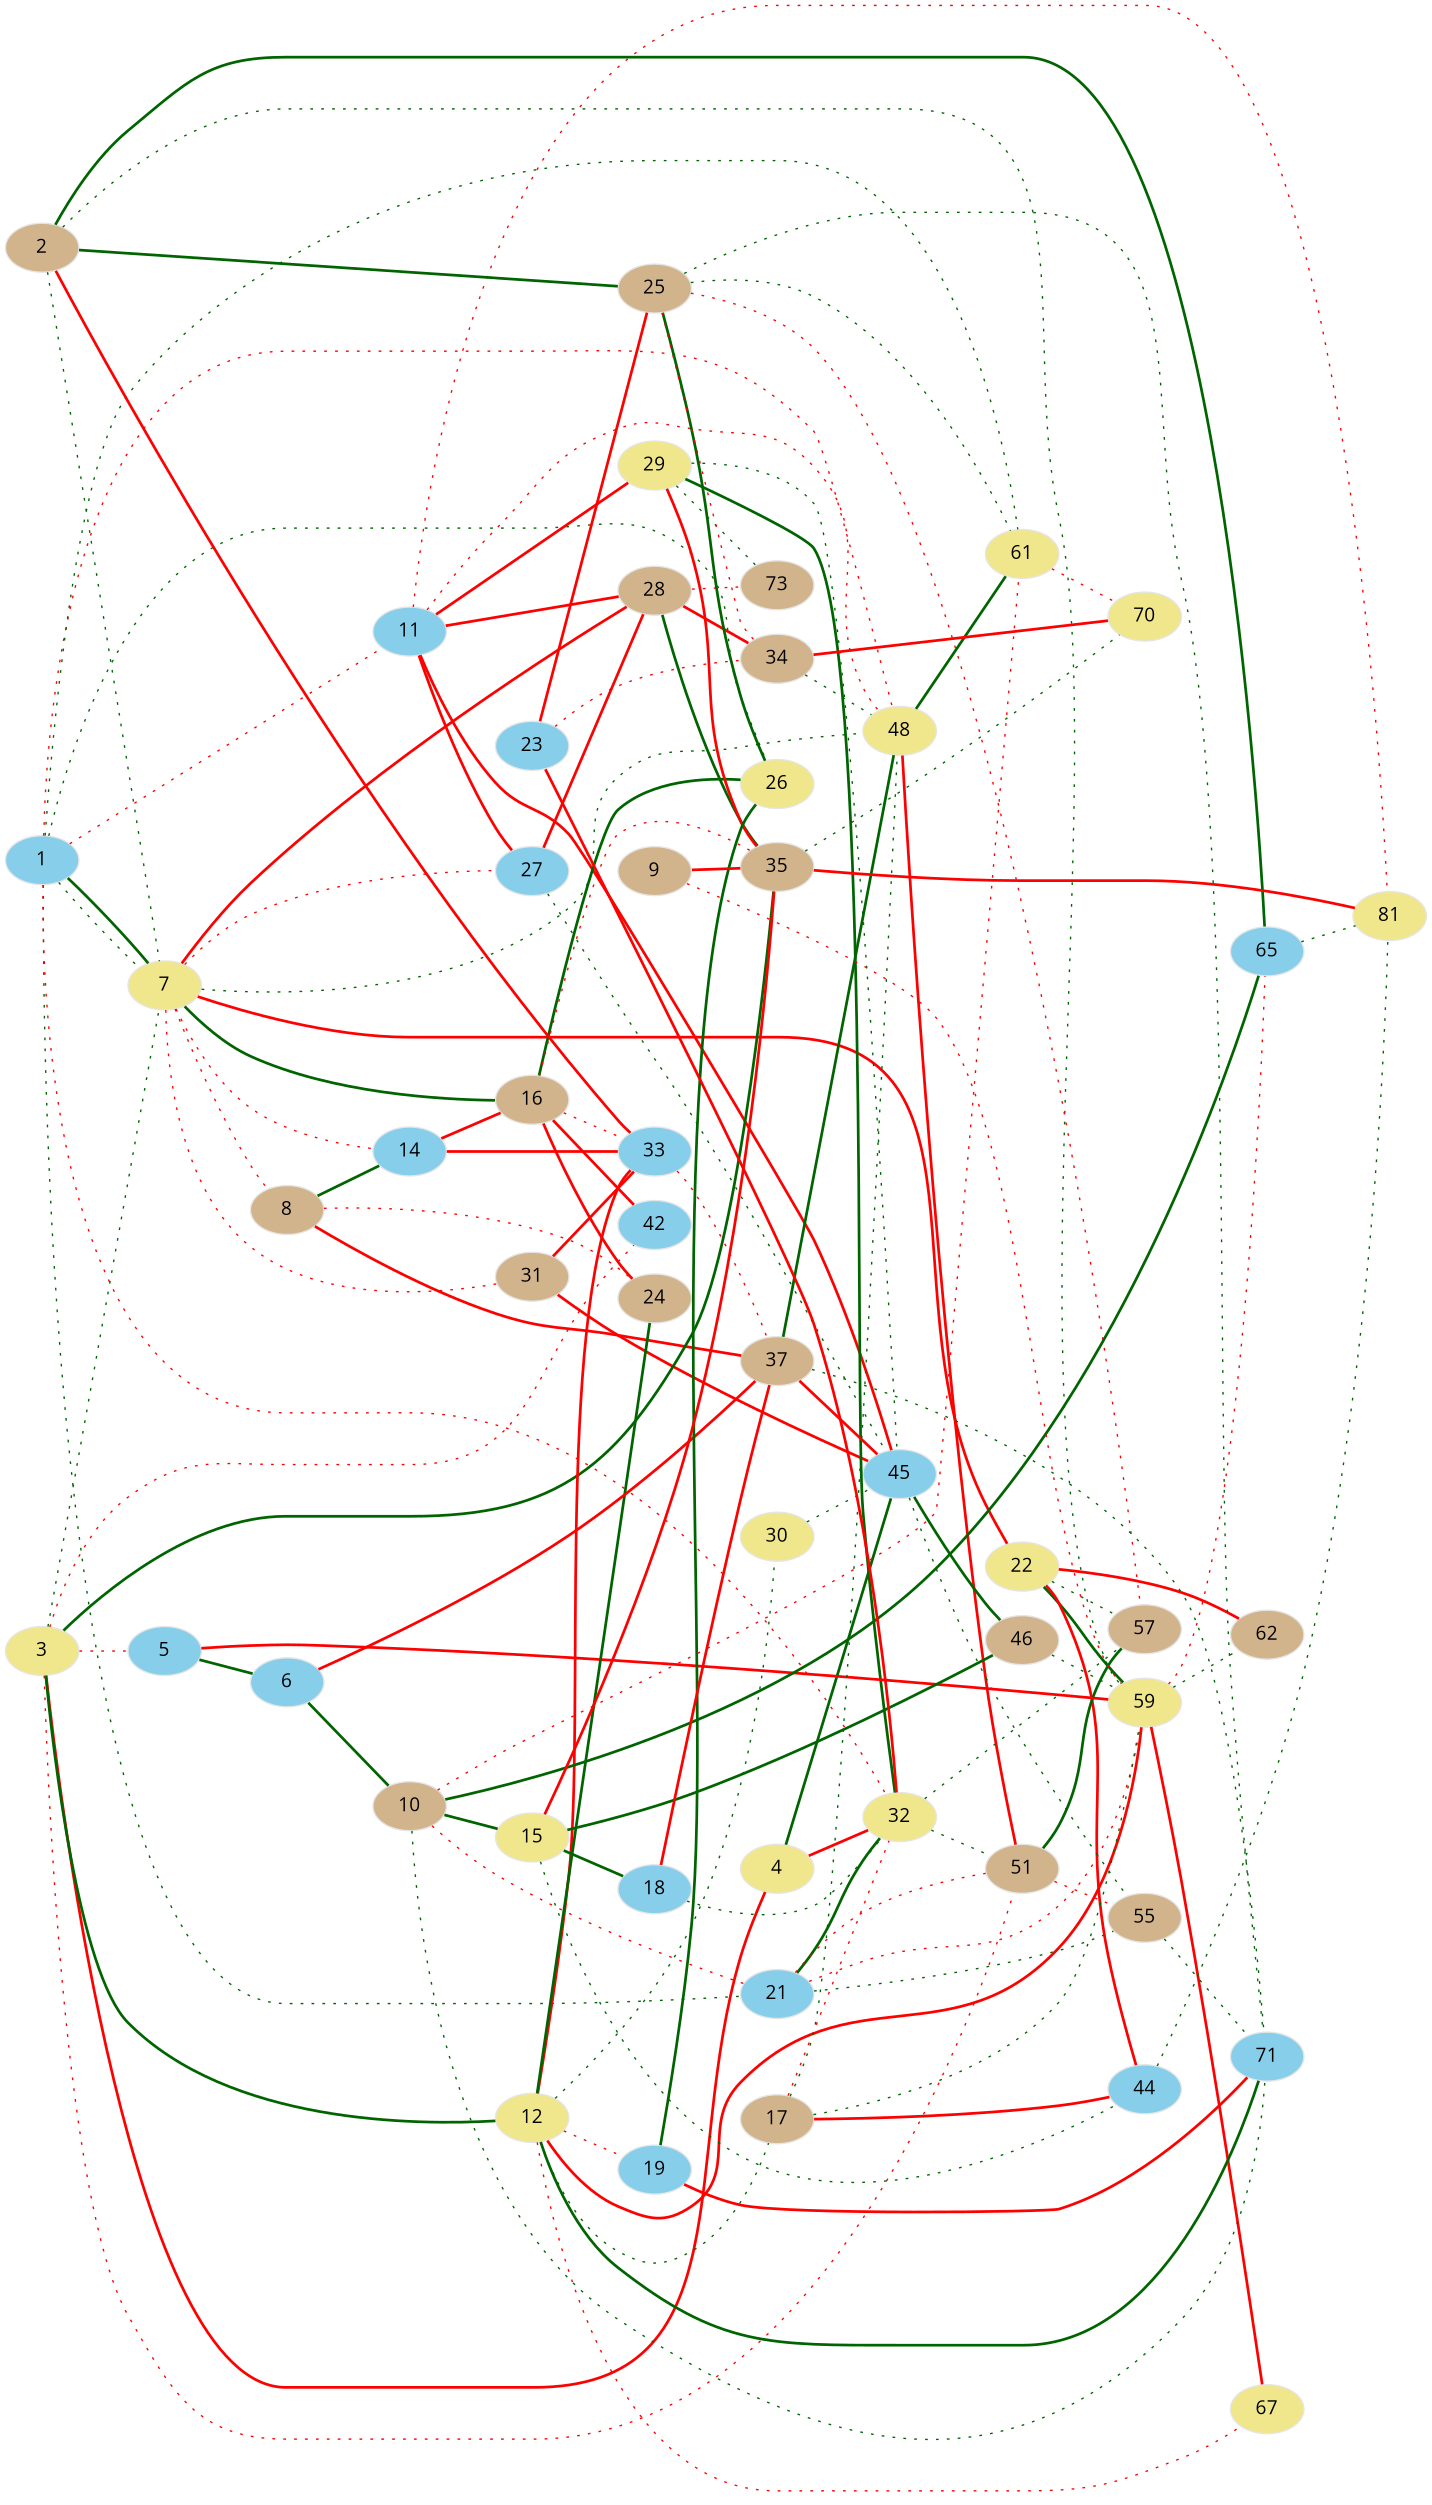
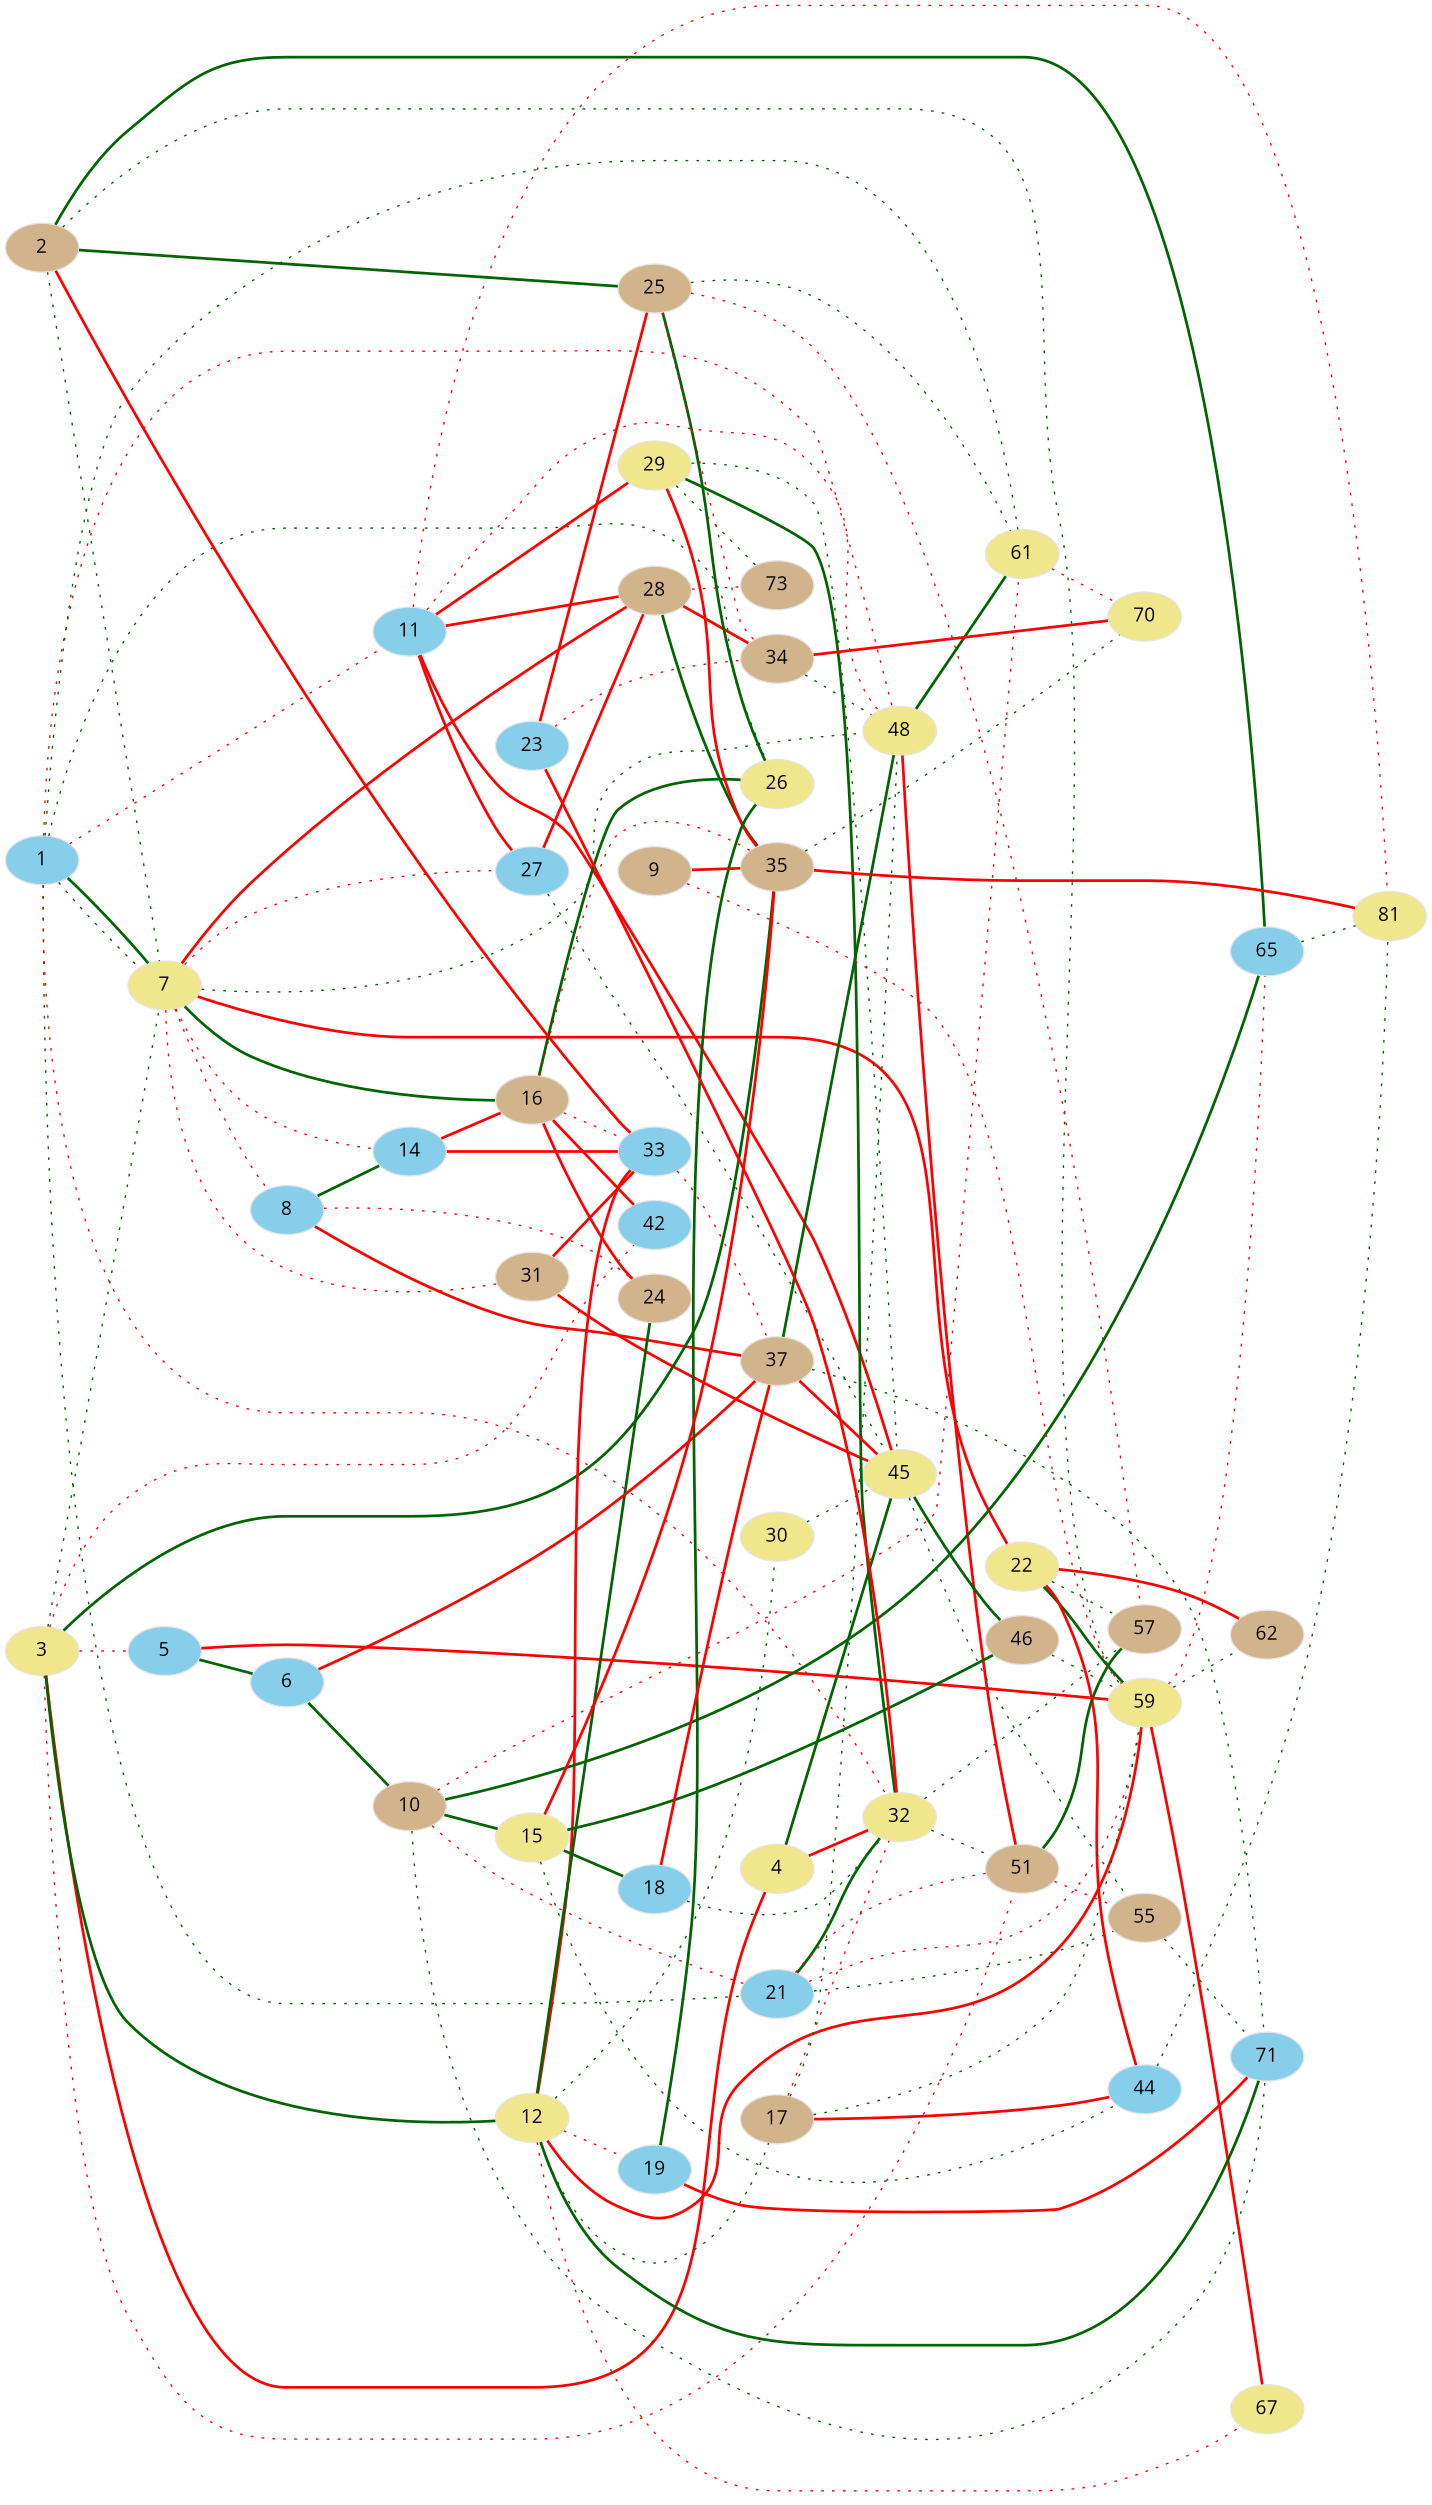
edge "25" -- "71": removed
node "8": fillcolor tan -> skyblue
node "45": fillcolor skyblue -> khaki
